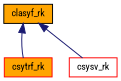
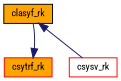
edge "csytrf_rk" -> "clasyf_rk": reversed
